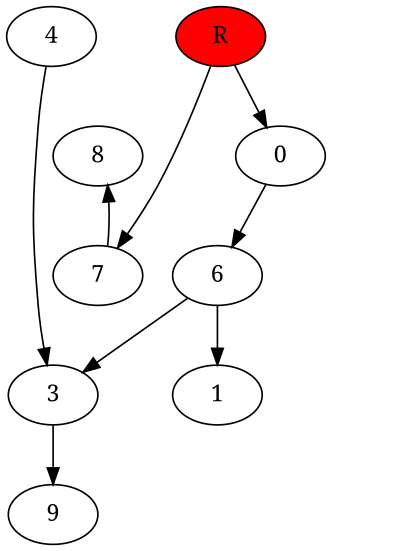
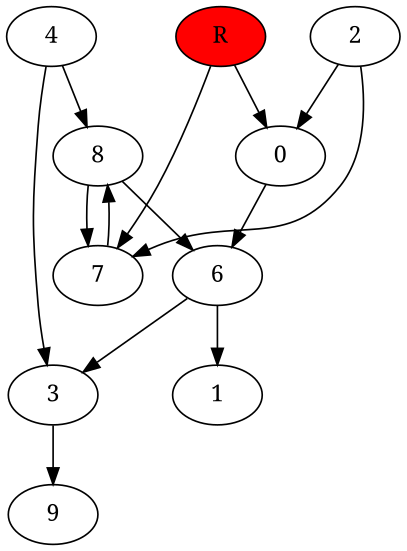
node "2": added
edge "4" -> "8": added
edge "8" -> "7": added
edge "8" -> "6": added
